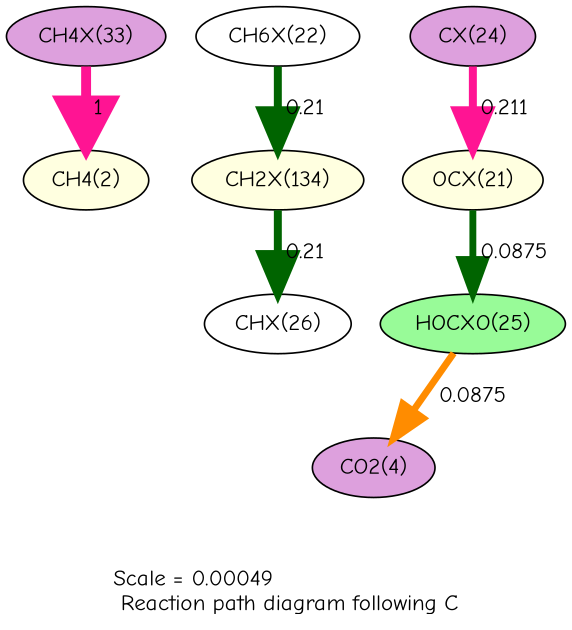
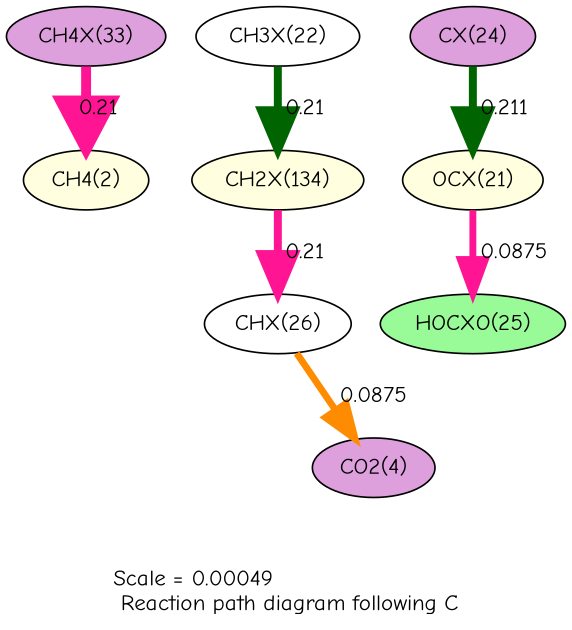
node "CH6X(22)": label "CH6X(22)" -> "CH3X(22)"
edge "CX(24)" -> "OCX(21)": color deeppink -> darkgreen
edge "CH4X(33)" -> "CH4(2)": label " 1" -> " 0.21"
edge "CH2X(134)" -> "CHX(26)": color darkgreen -> deeppink
edge "OCX(21)" -> "HOCXO(25)": color darkgreen -> deeppink
edge "HOCXO(25)" -> "CO2(4)": now "CHX(26)" -> "CO2(4)"
